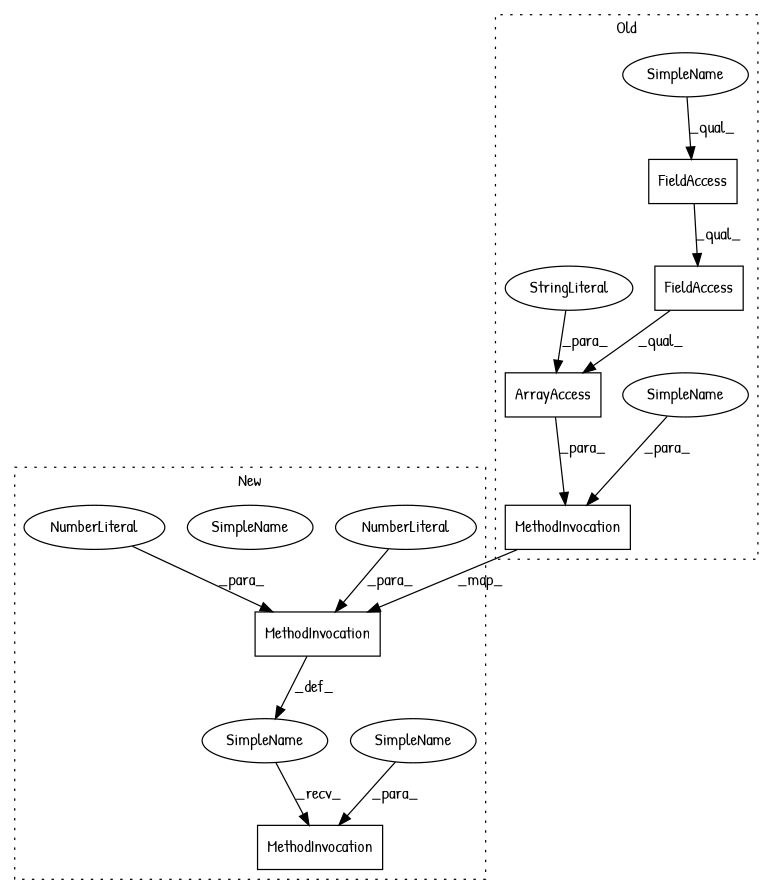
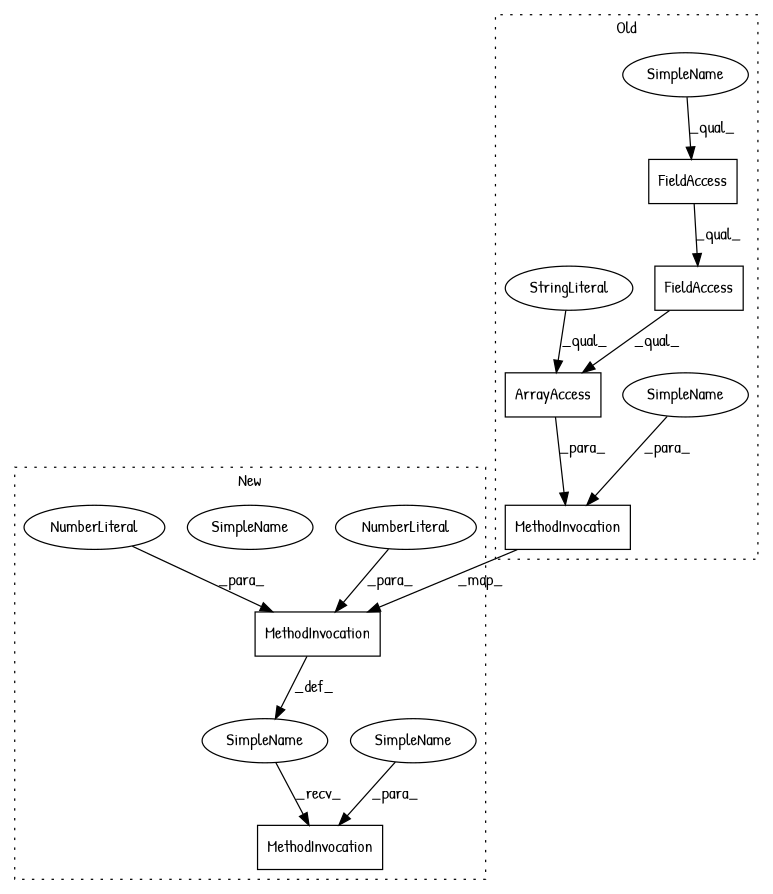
edge "StringLiteral" -> "ArrayAccess": label "_para_" -> "_qual_"
